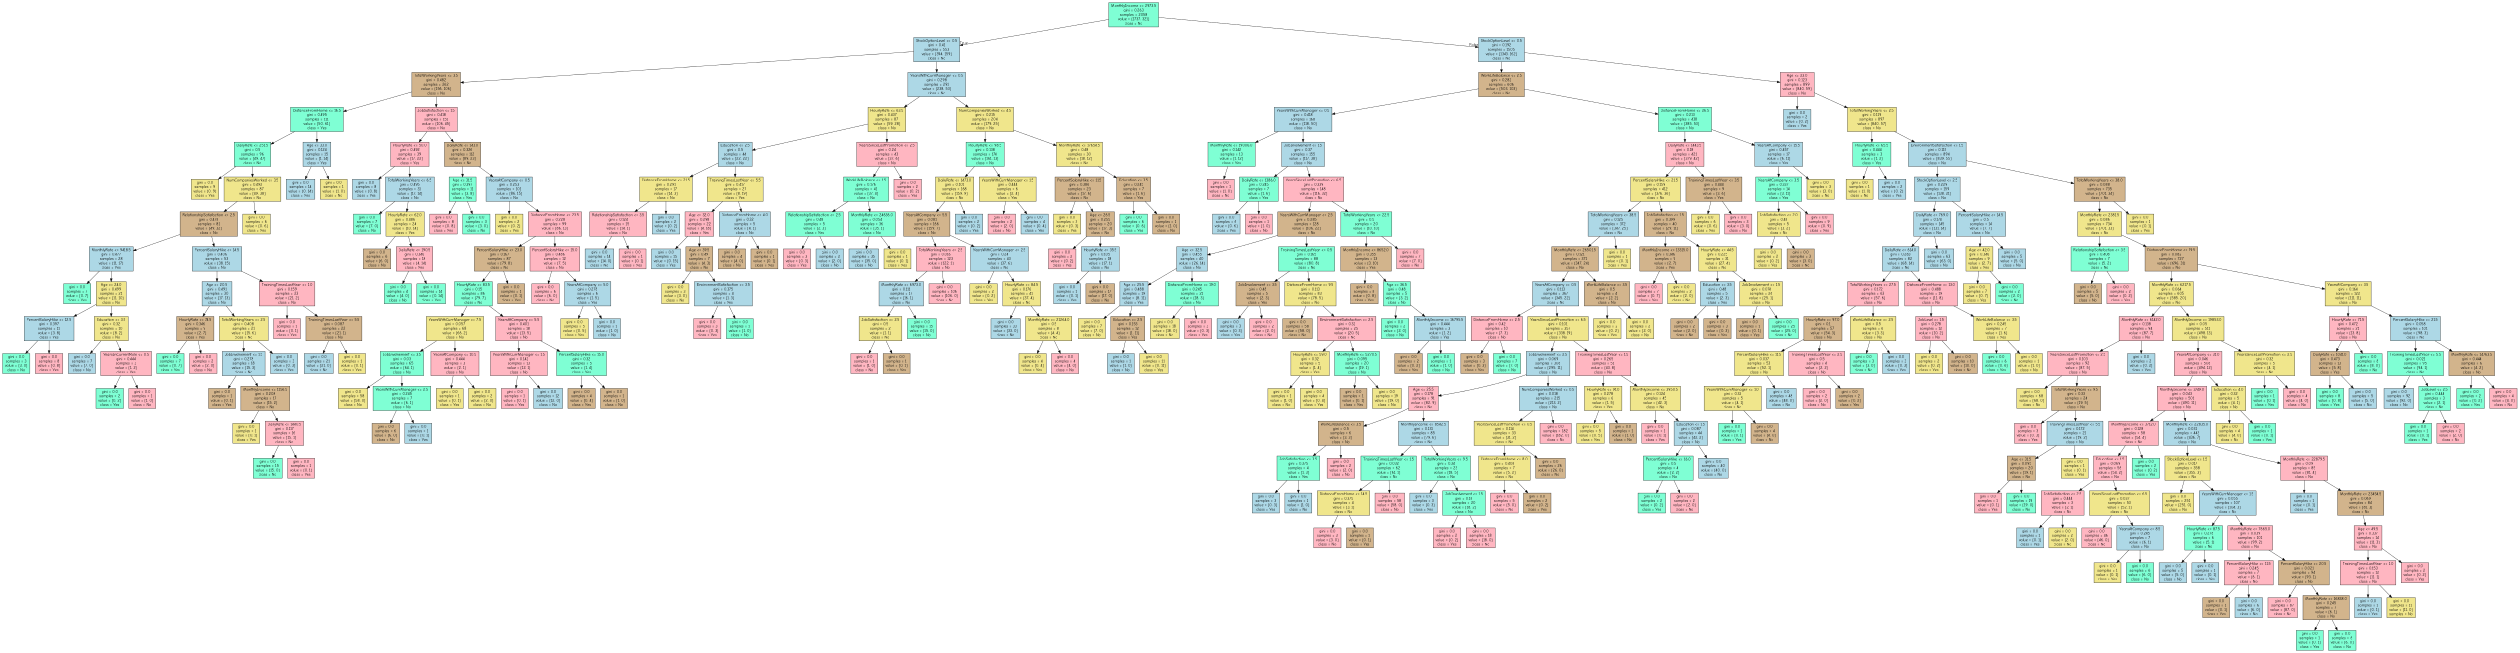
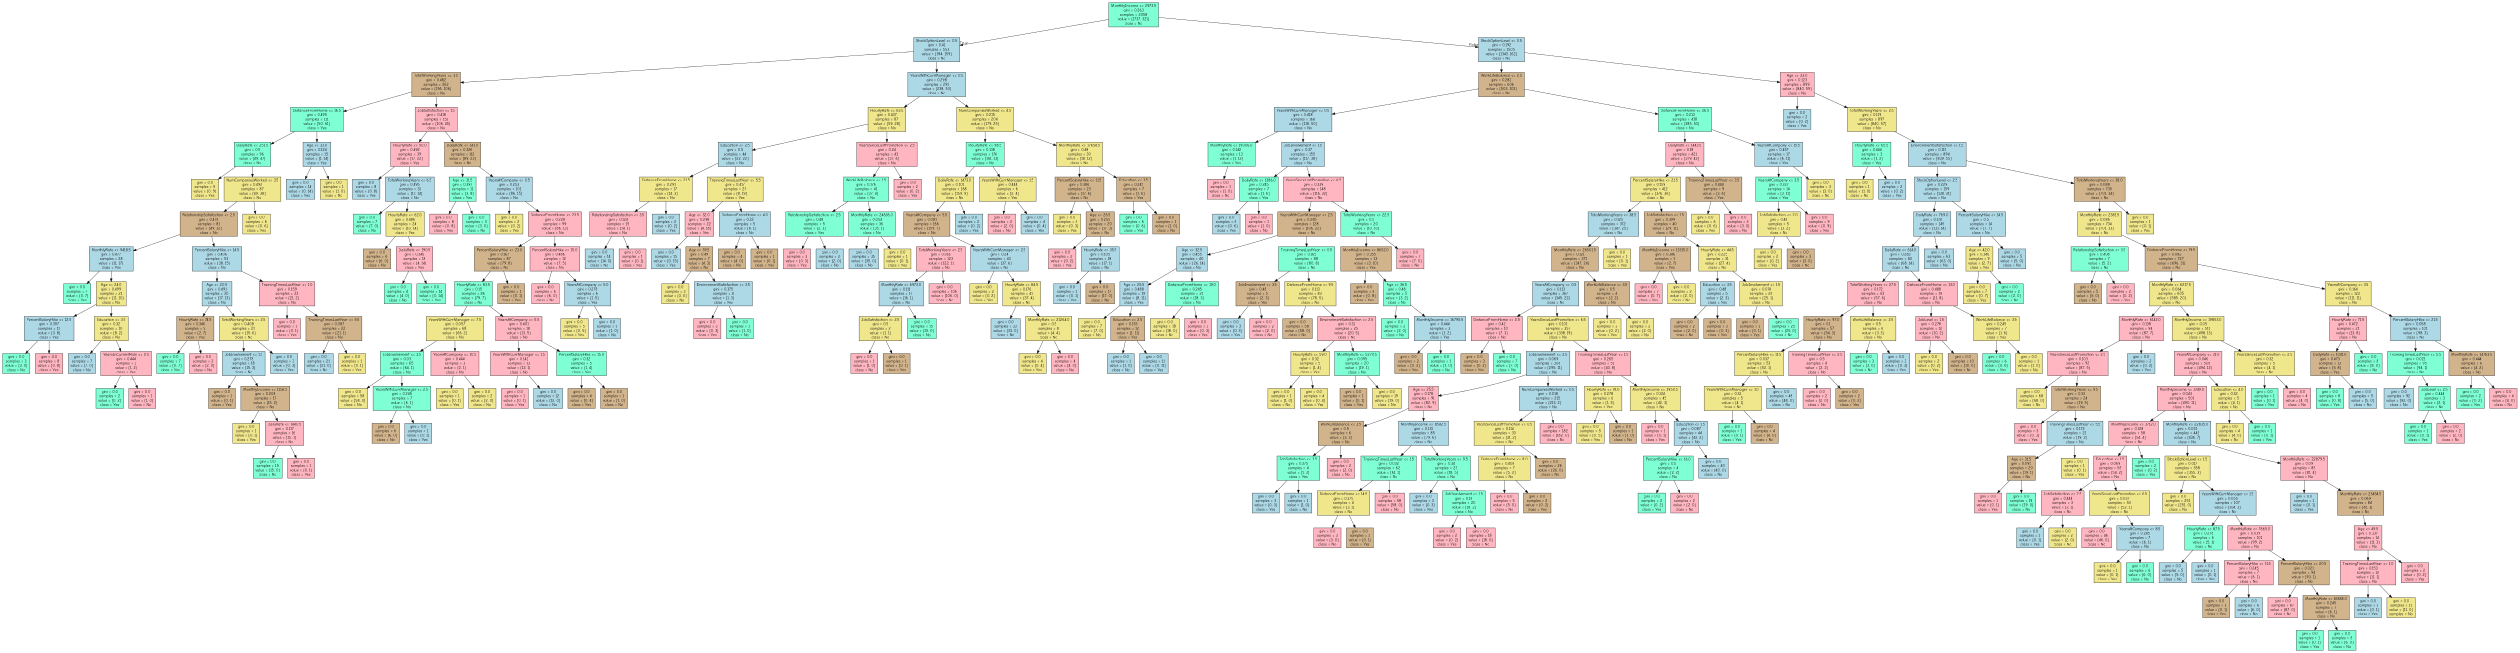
node "gini = 0.0 samples = 11 value = [0, 11] class = Yes": fillcolor khaki -> lightblue
